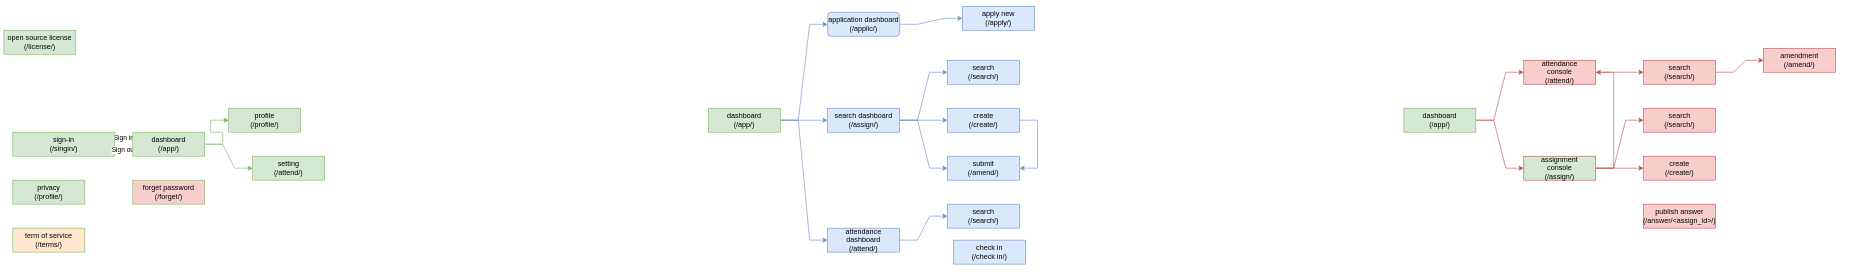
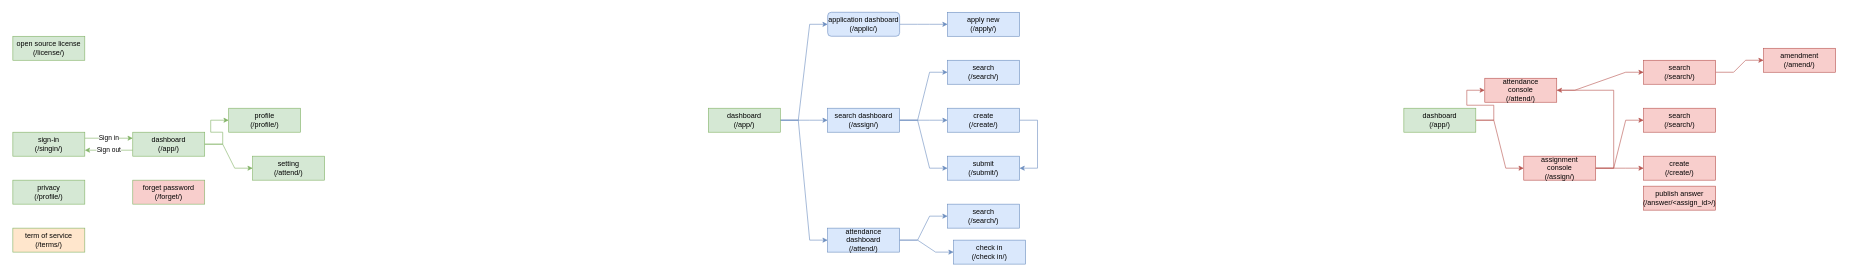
node "apply new (/apply/)": moved (999, 18) -> (984, 24)
node "open source license (/license/)": moved (39, 42) -> (48, 48)
node "attendance console (/attend/)": moved (1560, 72) -> (1521, 90)
node "sign-in (/singin/)": size 102x24 -> 72x24
node "submit (/amend/)": label "submit (/amend/)" -> "submit (/submit/)"
node "assignment console (/assign/)": fillcolor #d5e8d4 -> #f8cecc
node "publish answer (/answer/<assign_id>/)": moved (1680, 216) -> (1680, 198)
edge "attendance dashboard (/attend/)" -> "check in (/check in/)": added
